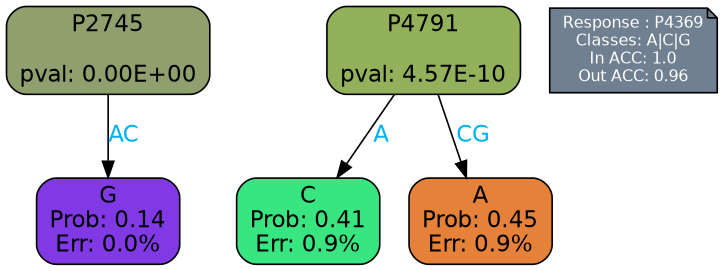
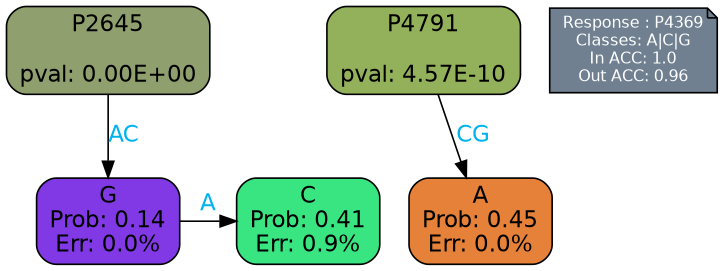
node "P2745 pval: 0.00E+00": label "P2745 pval: 0.00E+00" -> "P2645 pval: 0.00E+00"
edge "P4791 pval: 4.57E-10" -> "C Prob: 0.41 Err: 0.9%": now "G Prob: 0.14 Err: 0.0%" -> "C Prob: 0.41 Err: 0.9%"
node "A Prob: 0.45 Err: 0.9%": label "A Prob: 0.45 Err: 0.9%" -> "A Prob: 0.45 Err: 0.0%"
